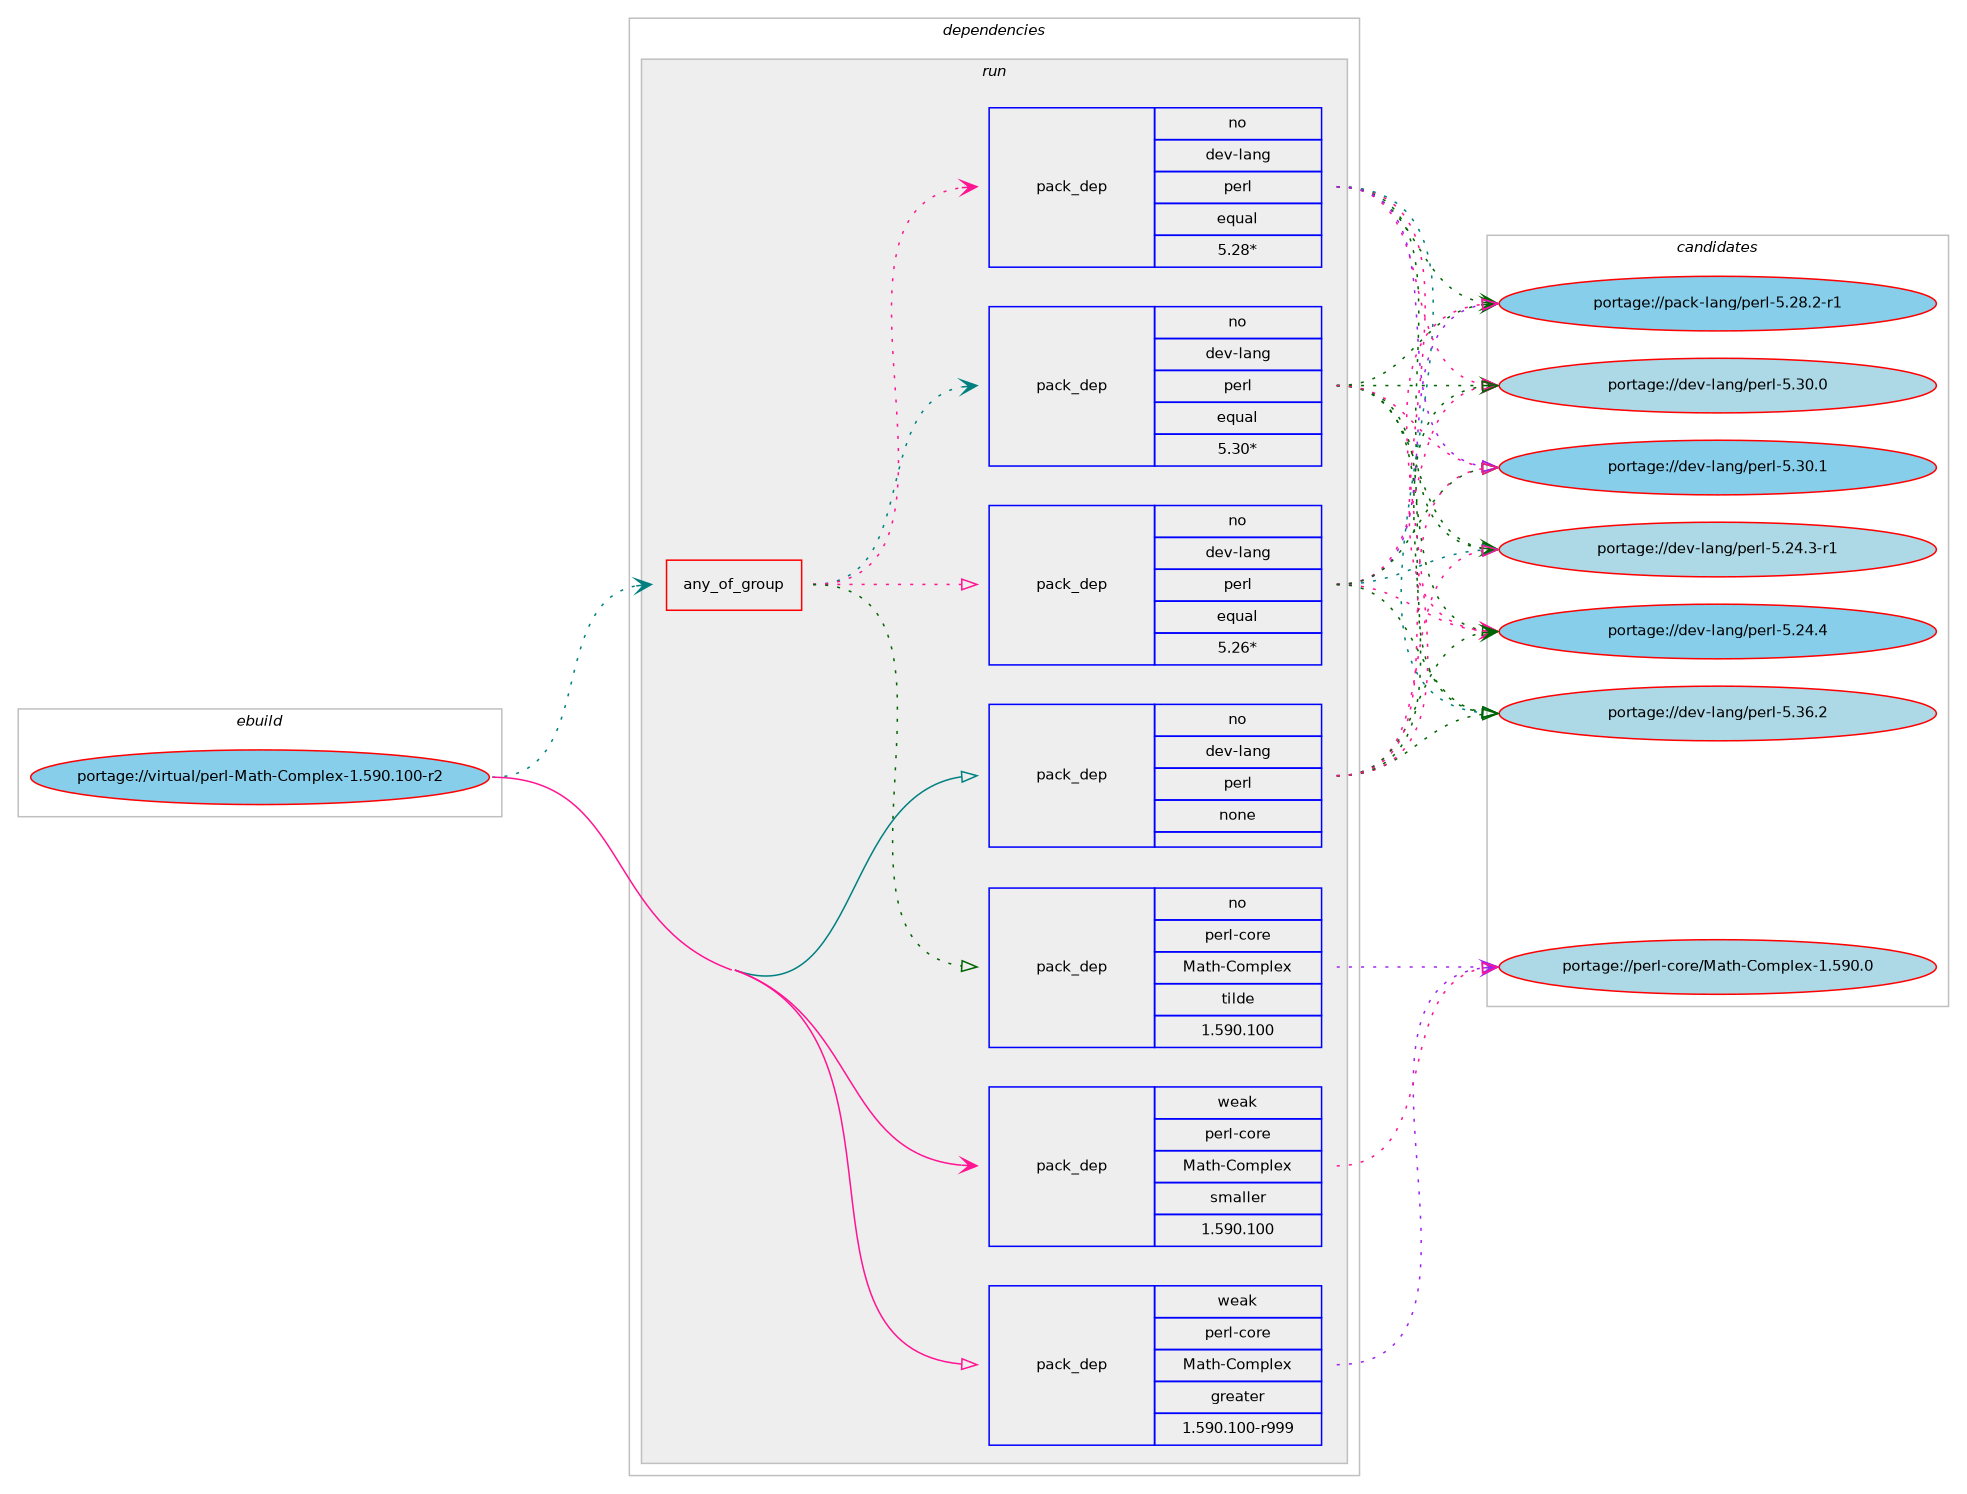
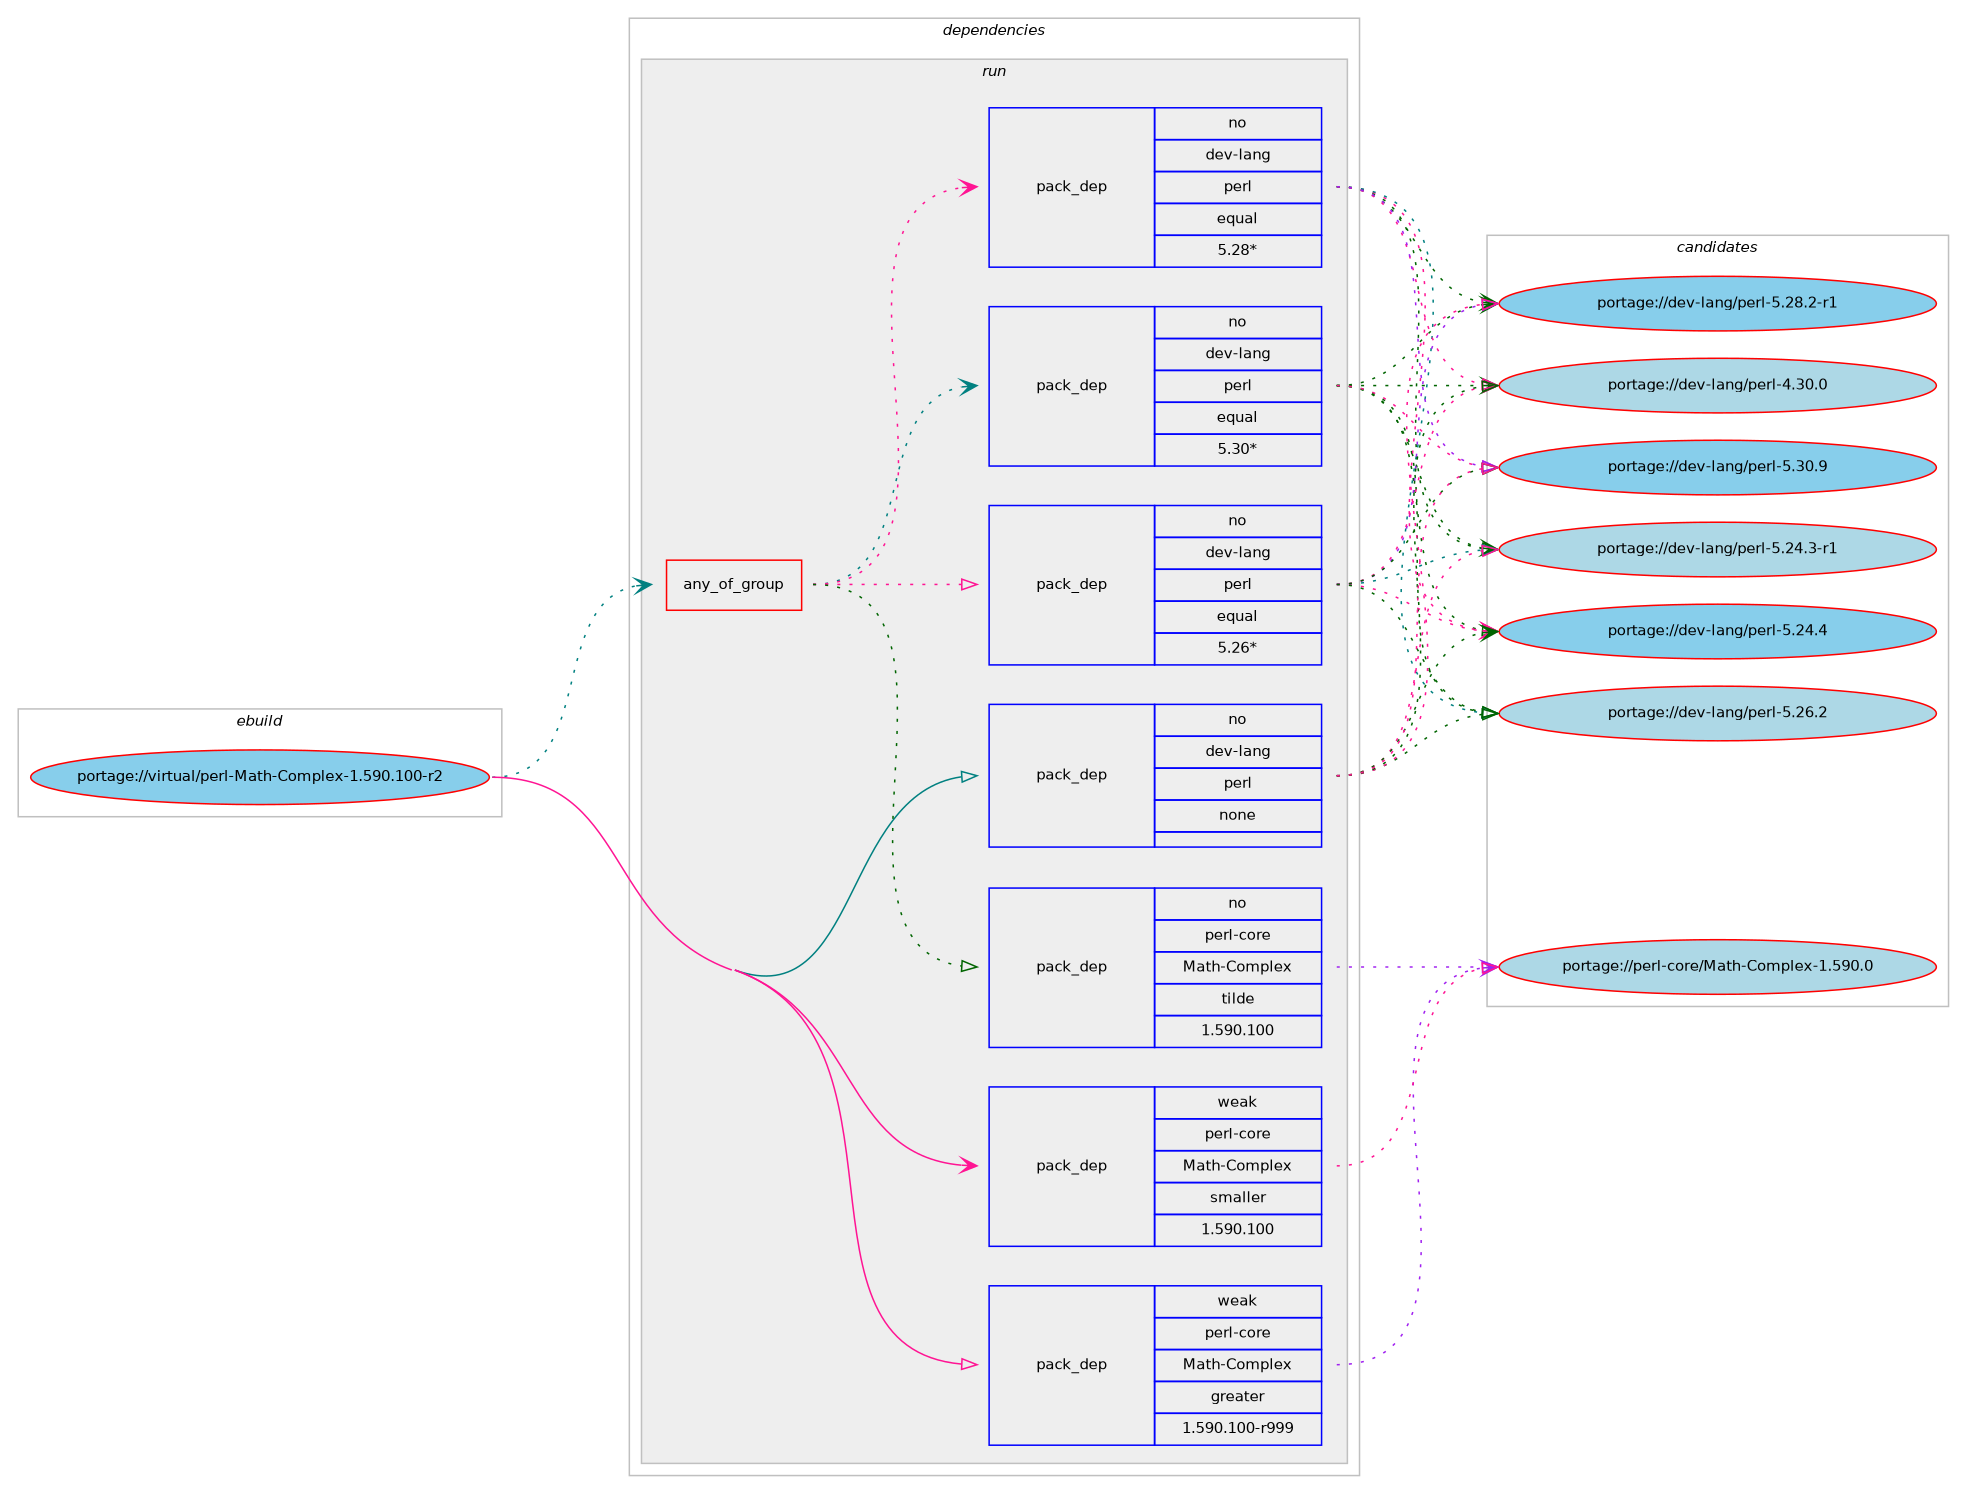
node "portage://pack-lang/perl-5.28.2-r1": label "portage://pack-lang/perl-5.28.2-r1" -> "portage://dev-lang/perl-5.28.2-r1"
node "portage://dev-lang/perl-5.30.0": label "portage://dev-lang/perl-5.30.0" -> "portage://dev-lang/perl-4.30.0"
node "portage://dev-lang/perl-5.30.1": label "portage://dev-lang/perl-5.30.1" -> "portage://dev-lang/perl-5.30.9"
node "portage://dev-lang/perl-5.36.2": label "portage://dev-lang/perl-5.36.2" -> "portage://dev-lang/perl-5.26.2"
